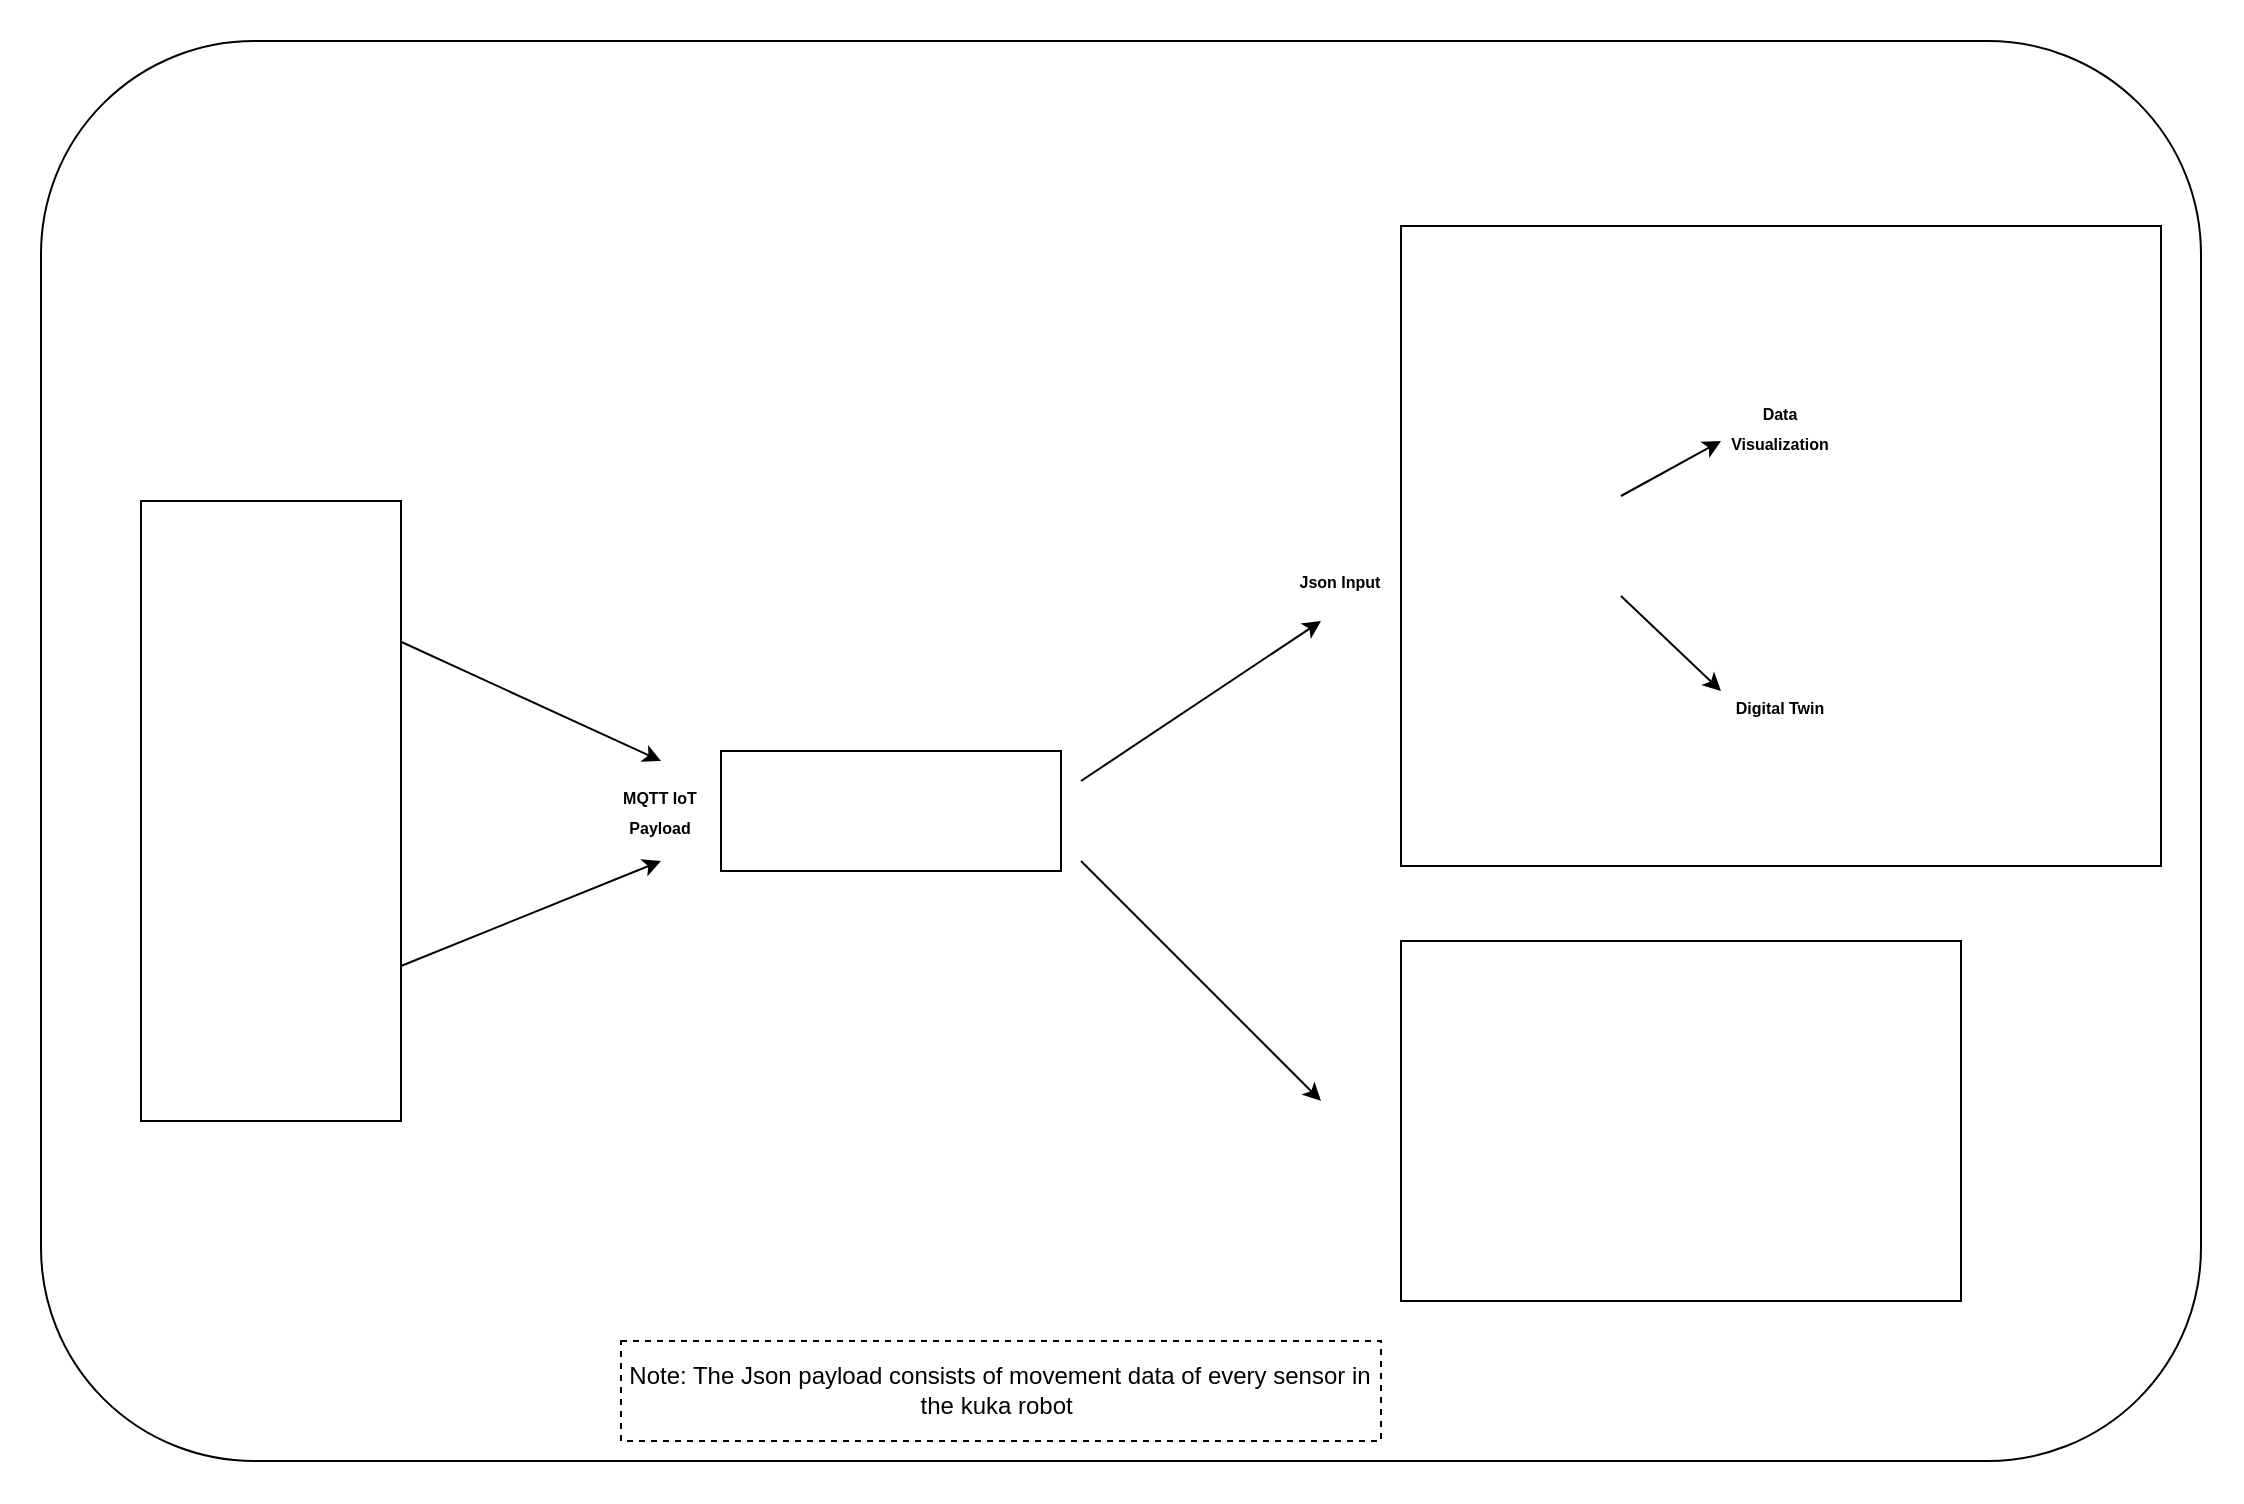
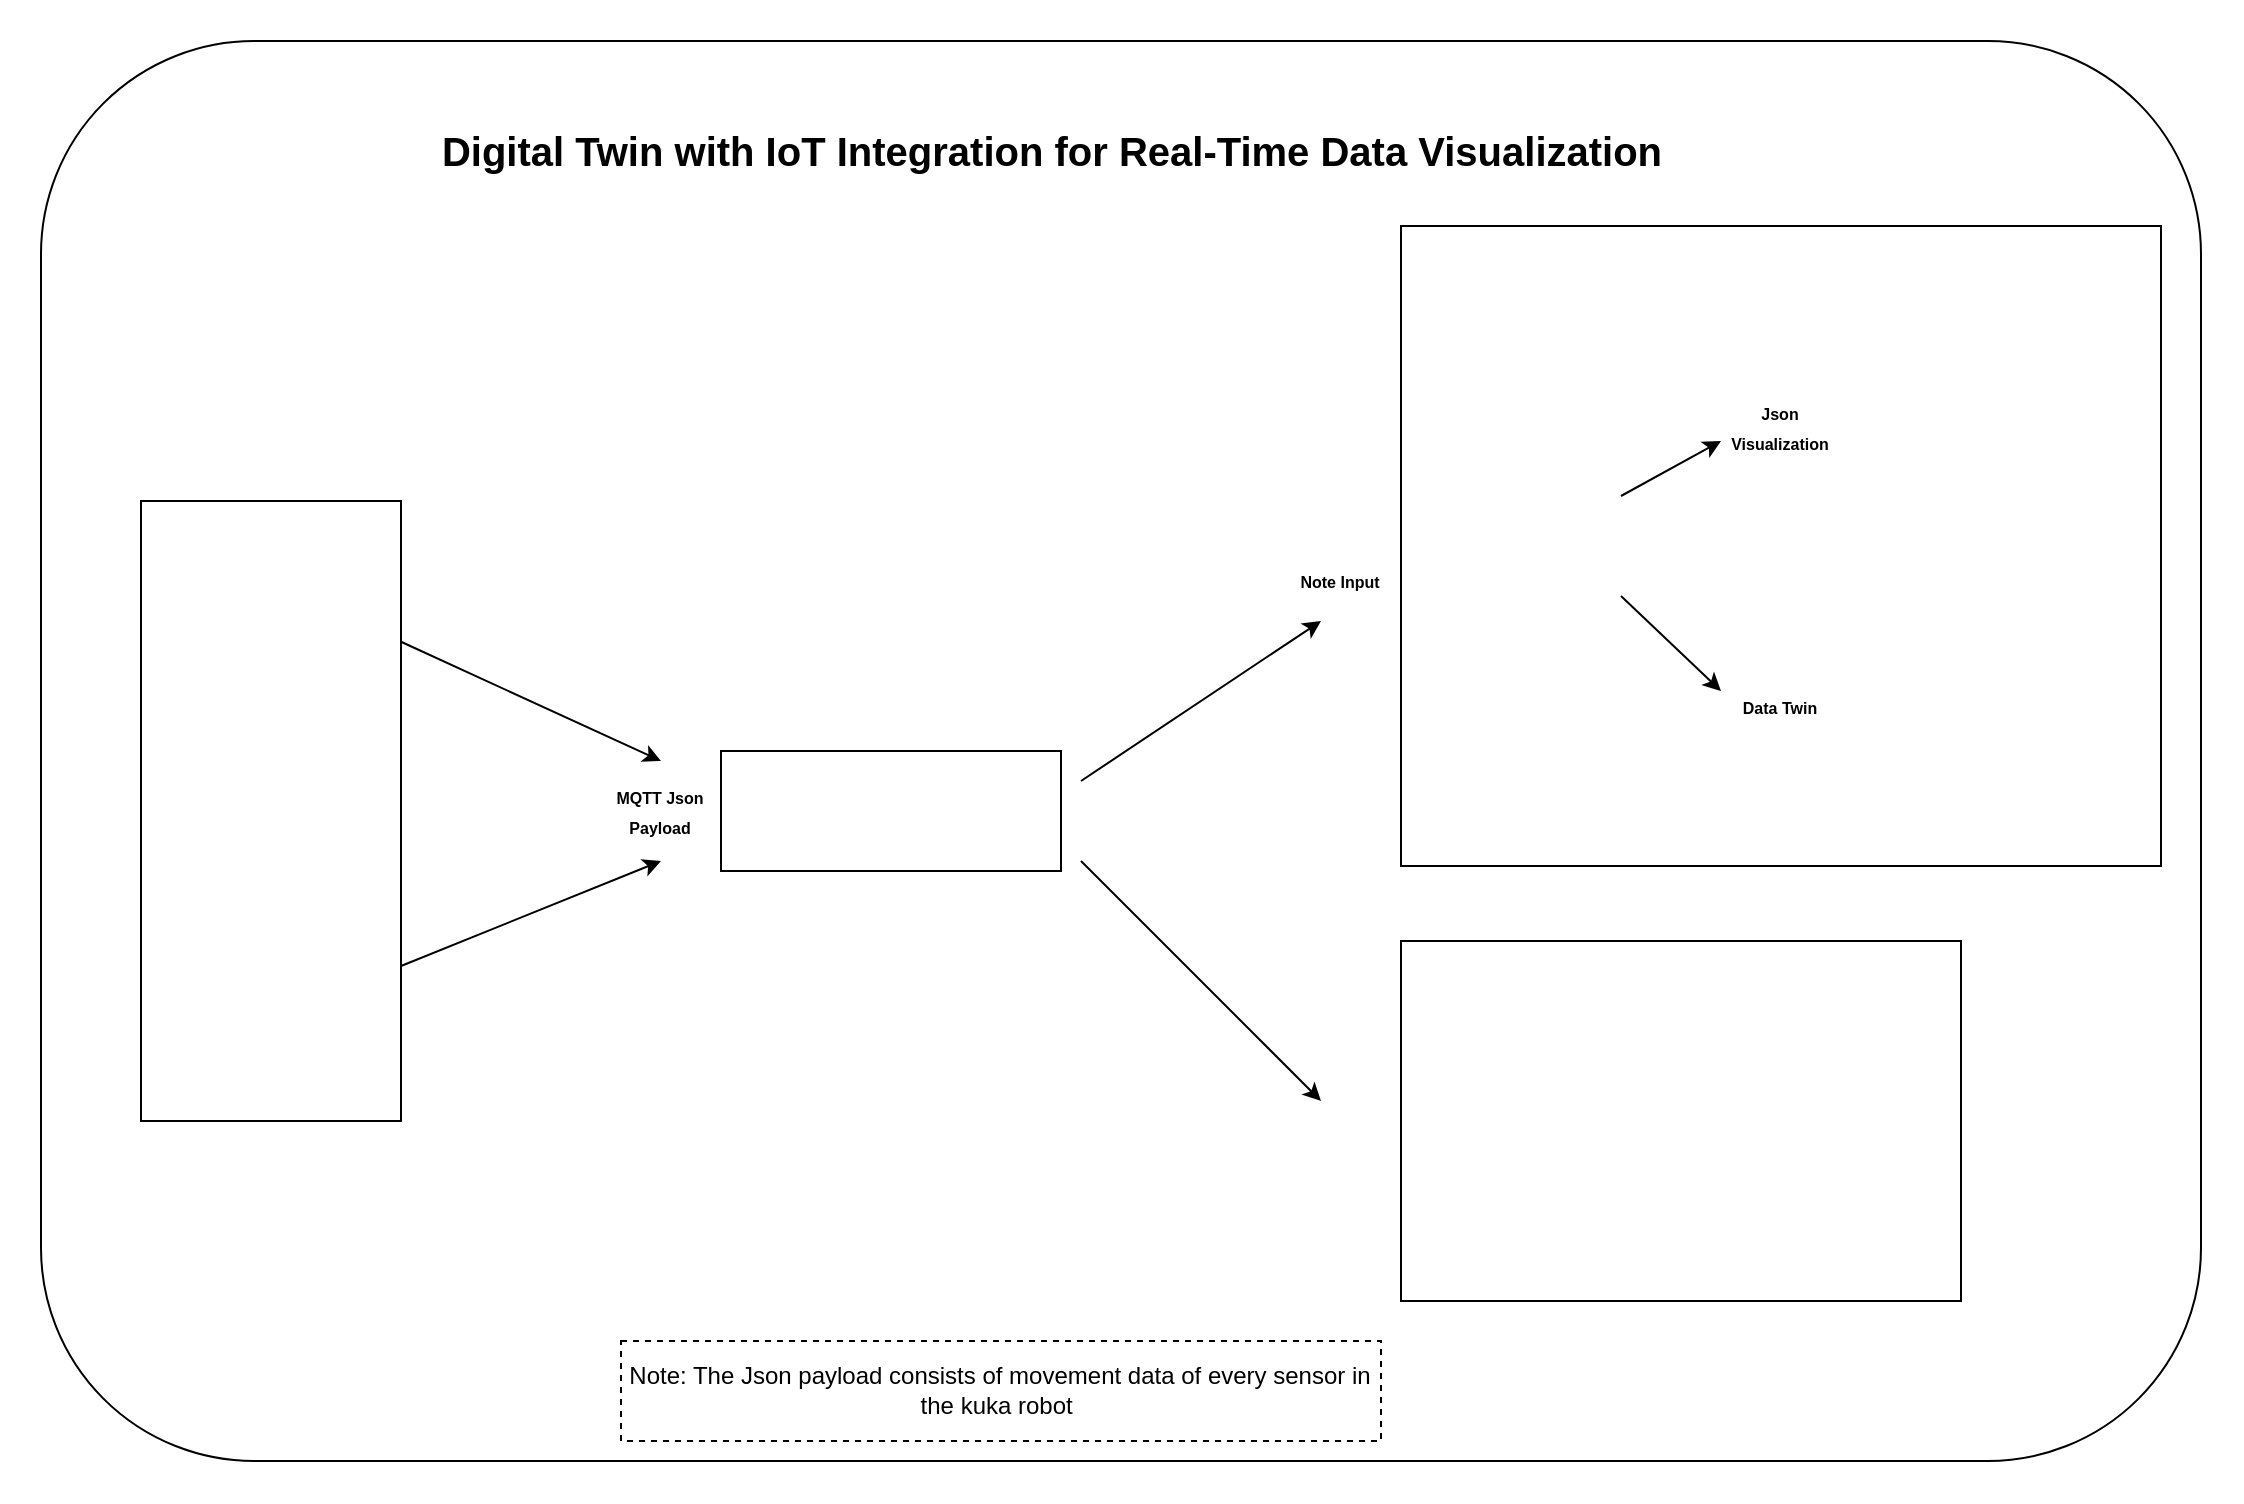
node "Digital Twin with IoT Integration for Real-Time Data Visualization": added
node "Data Visualization": label "Data Visualization" -> "Json Visualization"
node "Json Input": label "Json Input" -> "Note Input"
node "Digital Twin": label "Digital Twin" -> "Data Twin"
node "MQTT IoT Payload": label "MQTT IoT Payload" -> "MQTT Json Payload"
